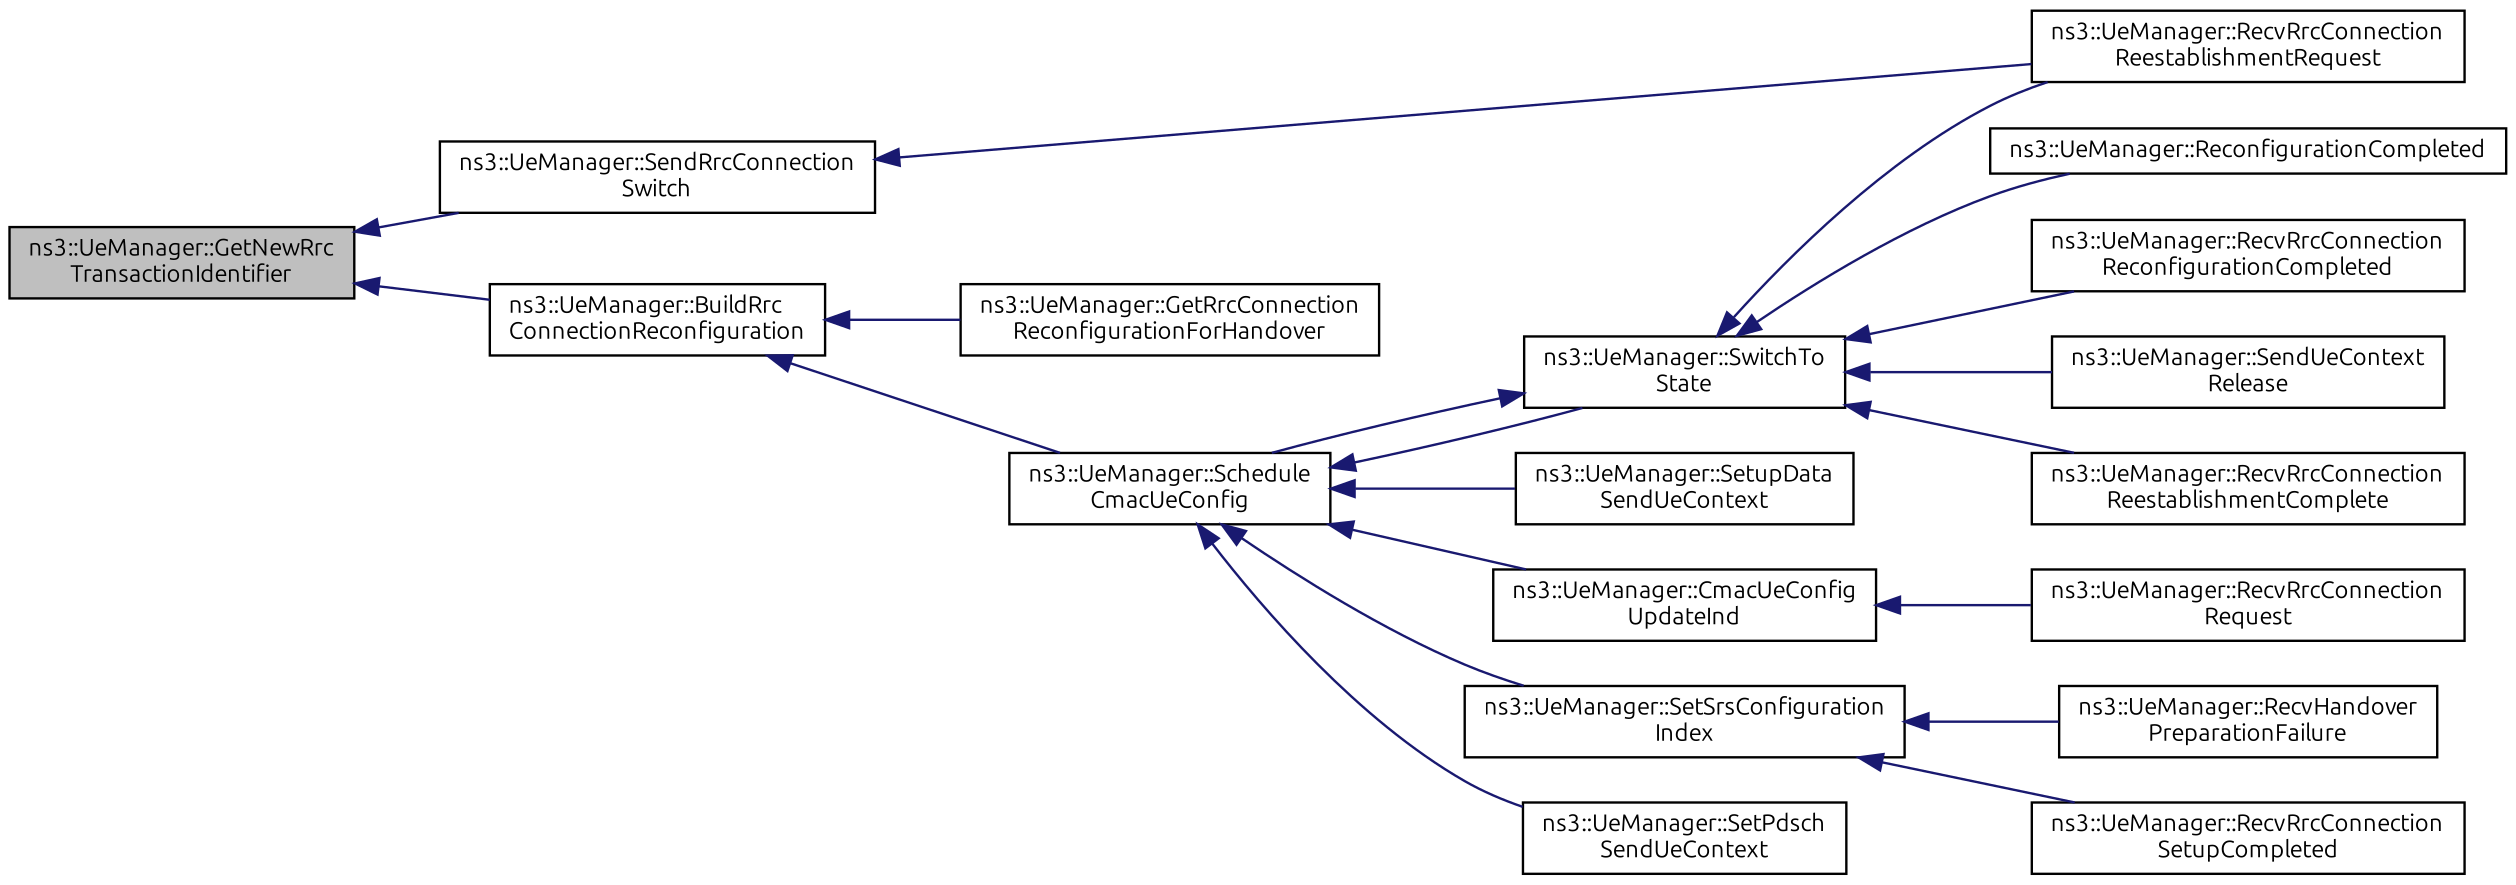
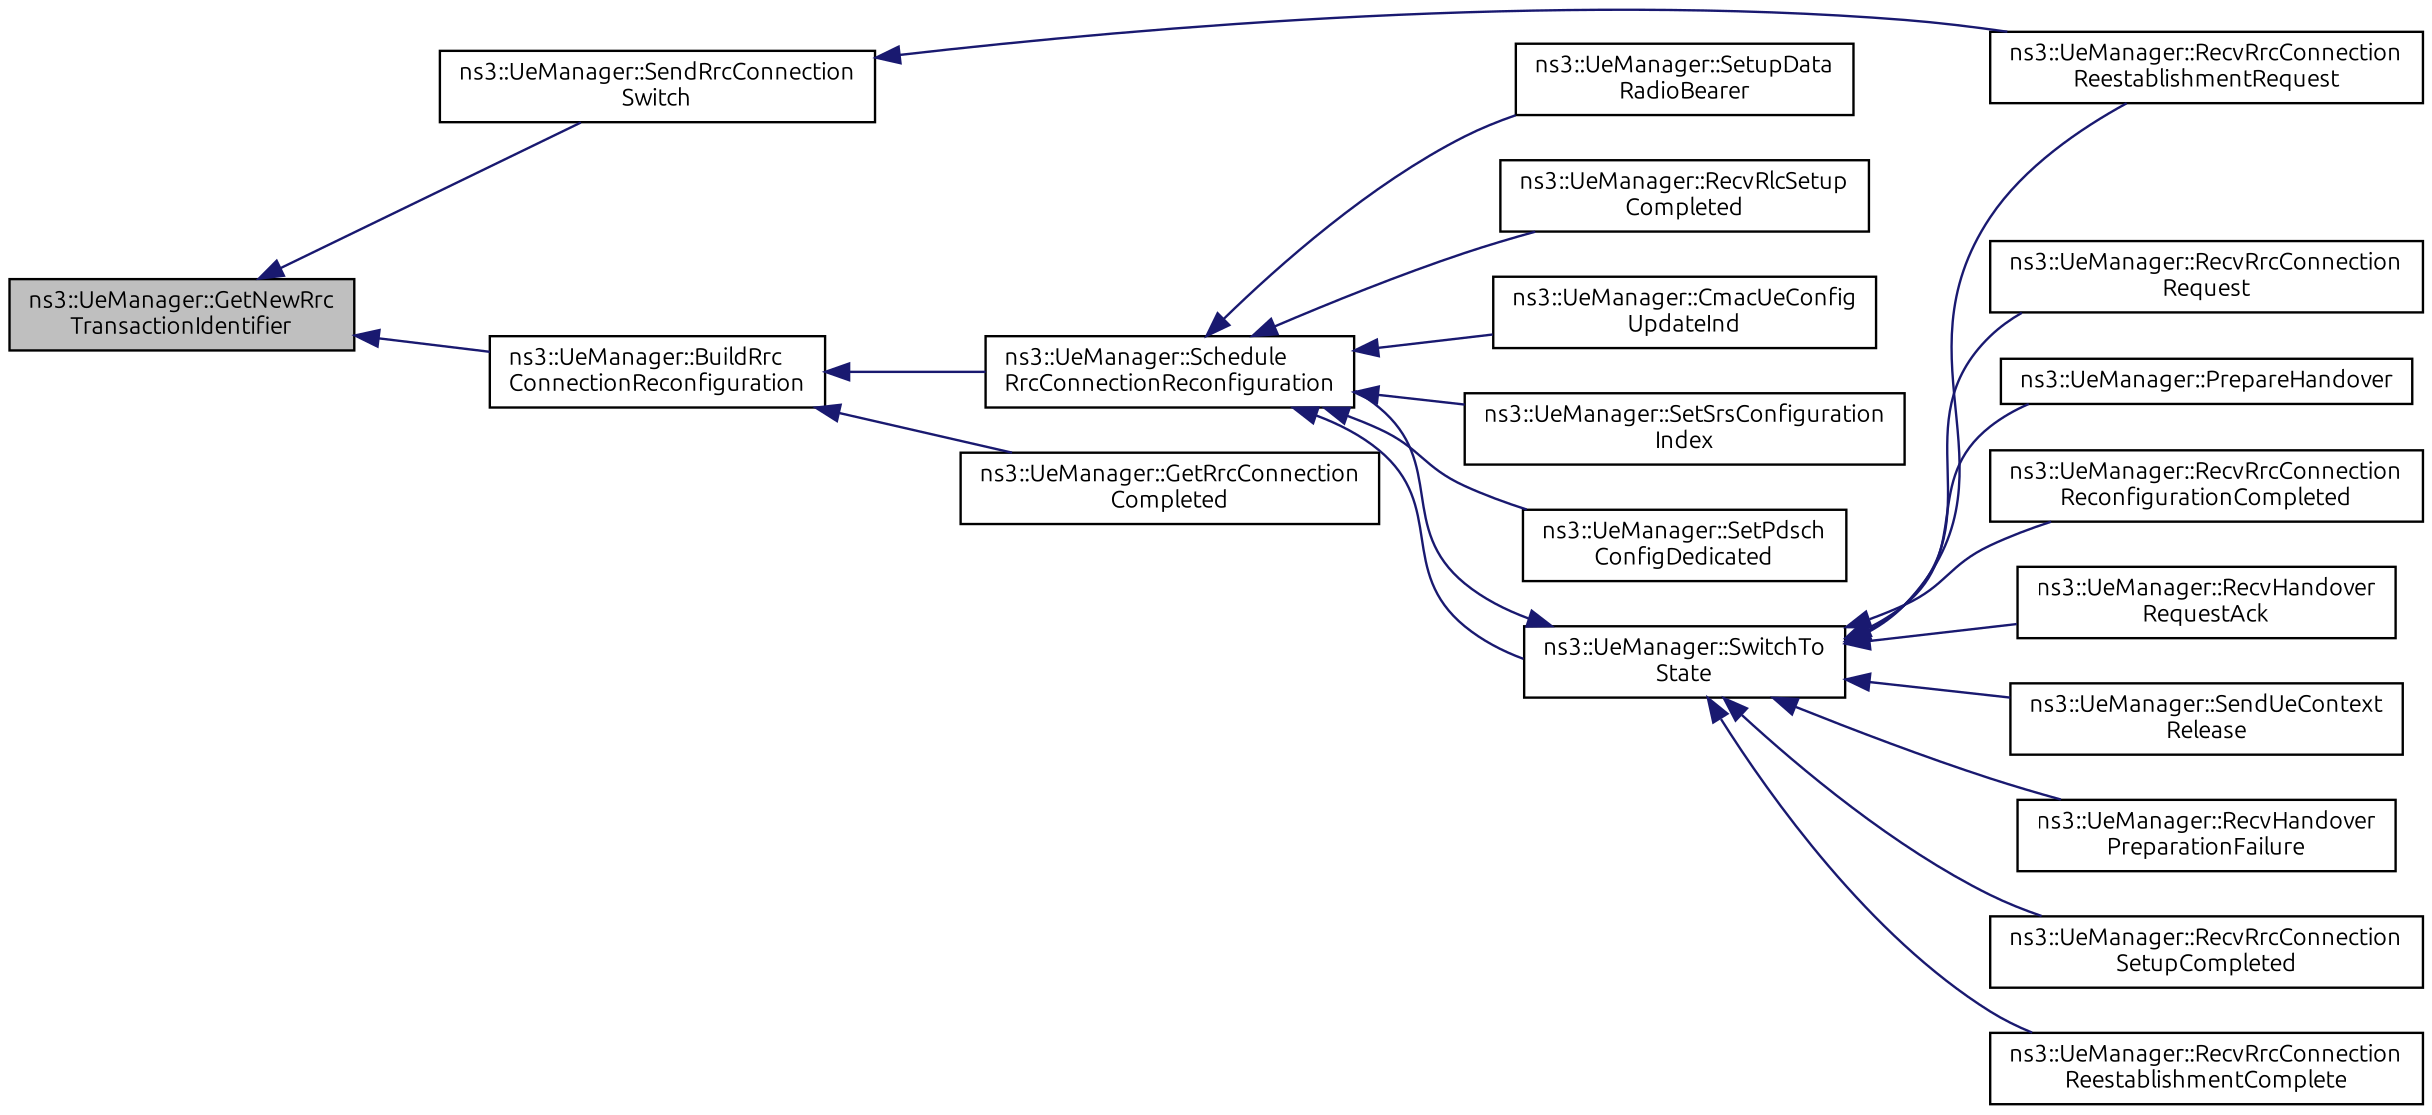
node "ns3::UeManager::ReconfigurationCompleted": label "ns3::UeManager::ReconfigurationCompleted" -> "ns3::UeManager::PrepareHandover"
node "ns3::UeManager::RecvRlcSetup Completed": added
node "ns3::UeManager::GetRrcConnection ReconfigurationForHandover": label "ns3::UeManager::GetRrcConnection ReconfigurationForHandover" -> "ns3::UeManager::GetRrcConnection Completed"
node "ns3::UeManager::Schedule CmacUeConfig": label "ns3::UeManager::Schedule CmacUeConfig" -> "ns3::UeManager::Schedule RrcConnectionReconfiguration"
node "ns3::UeManager::SetupData SendUeContext": label "ns3::UeManager::SetupData SendUeContext" -> "ns3::UeManager::SetupData RadioBearer"
node "ns3::UeManager::RecvHandover RequestAck": added
edge "ns3::UeManager::RecvRrcConnection Request" -> "ns3::UeManager::CmacUeConfig UpdateInd": now "ns3::UeManager::RecvRrcConnection Request" -> "ns3::UeManager::SwitchTo State"
edge "ns3::UeManager::RecvHandover PreparationFailure" -> "ns3::UeManager::SetSrsConfiguration Index": now "ns3::UeManager::RecvHandover PreparationFailure" -> "ns3::UeManager::SwitchTo State"
edge "ns3::UeManager::RecvRrcConnection SetupCompleted" -> "ns3::UeManager::SetSrsConfiguration Index": now "ns3::UeManager::RecvRrcConnection SetupCompleted" -> "ns3::UeManager::SwitchTo State"
node "ns3::UeManager::SetPdsch SendUeContext": label "ns3::UeManager::SetPdsch SendUeContext" -> "ns3::UeManager::SetPdsch ConfigDedicated"
